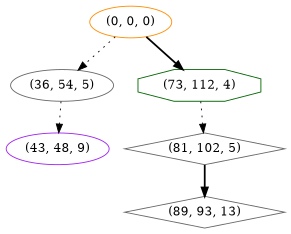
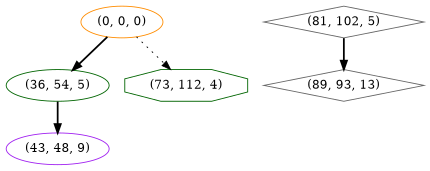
edge "(0, 0, 0)" -> "(73, 112, 4)": style bold -> dotted
edge "(0, 0, 0)" -> "(36, 54, 5)": style dotted -> bold
node "(36, 54, 5)": color gray40 -> darkgreen
edge "(36, 54, 5)" -> "(43, 48, 9)": style dotted -> bold
edge "(73, 112, 4)" -> "(81, 102, 5)": removed
